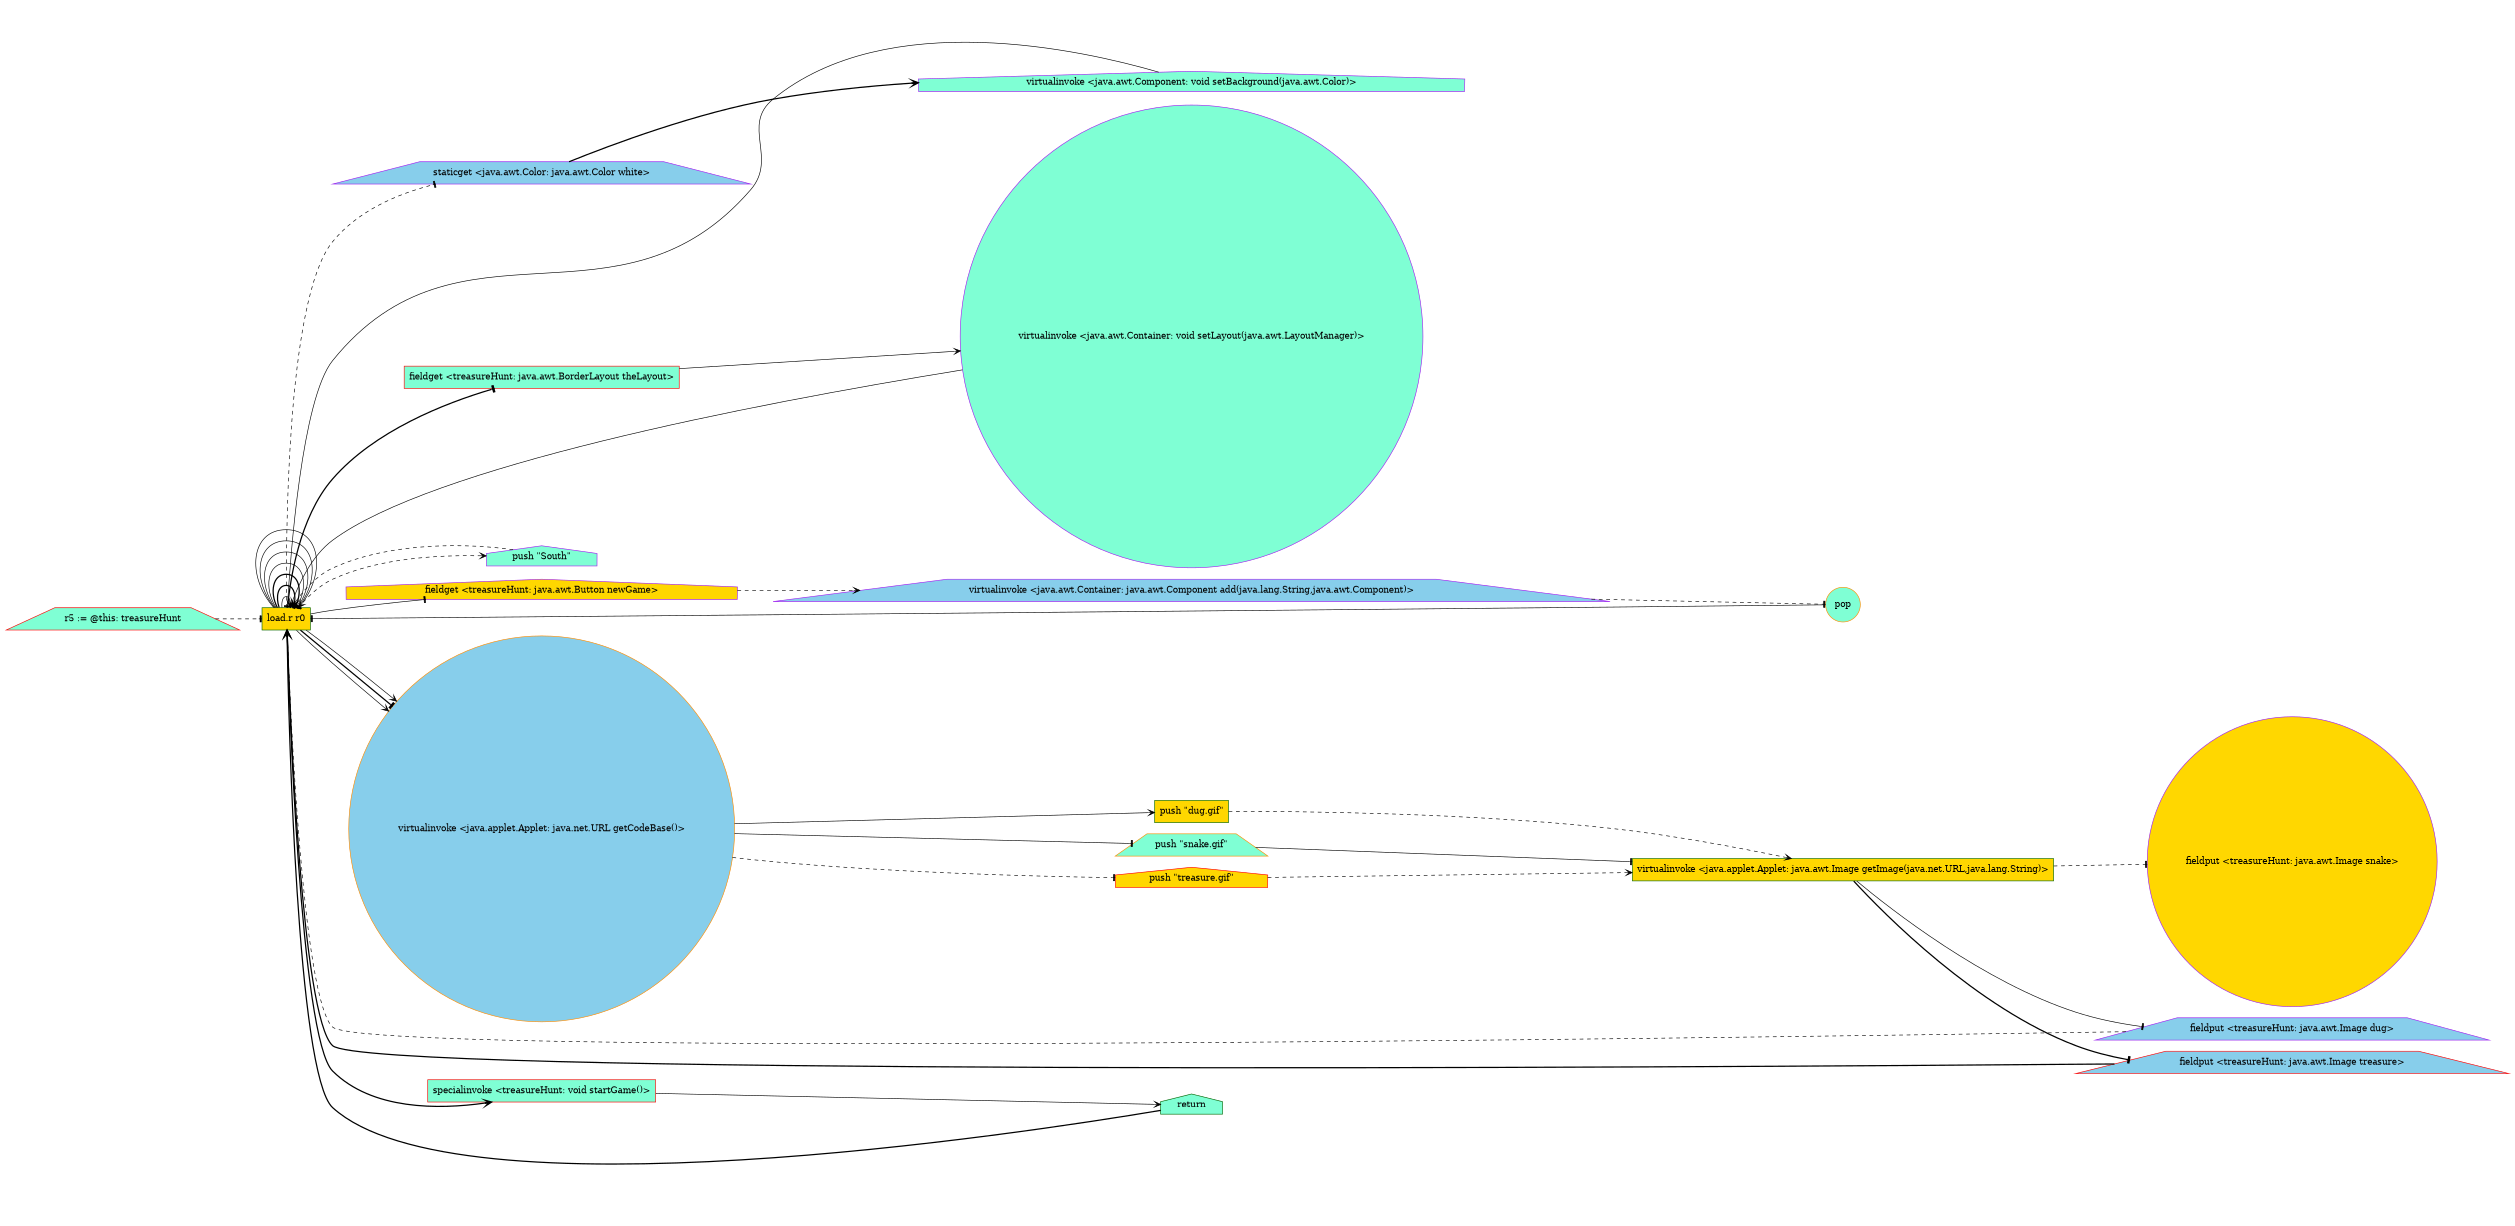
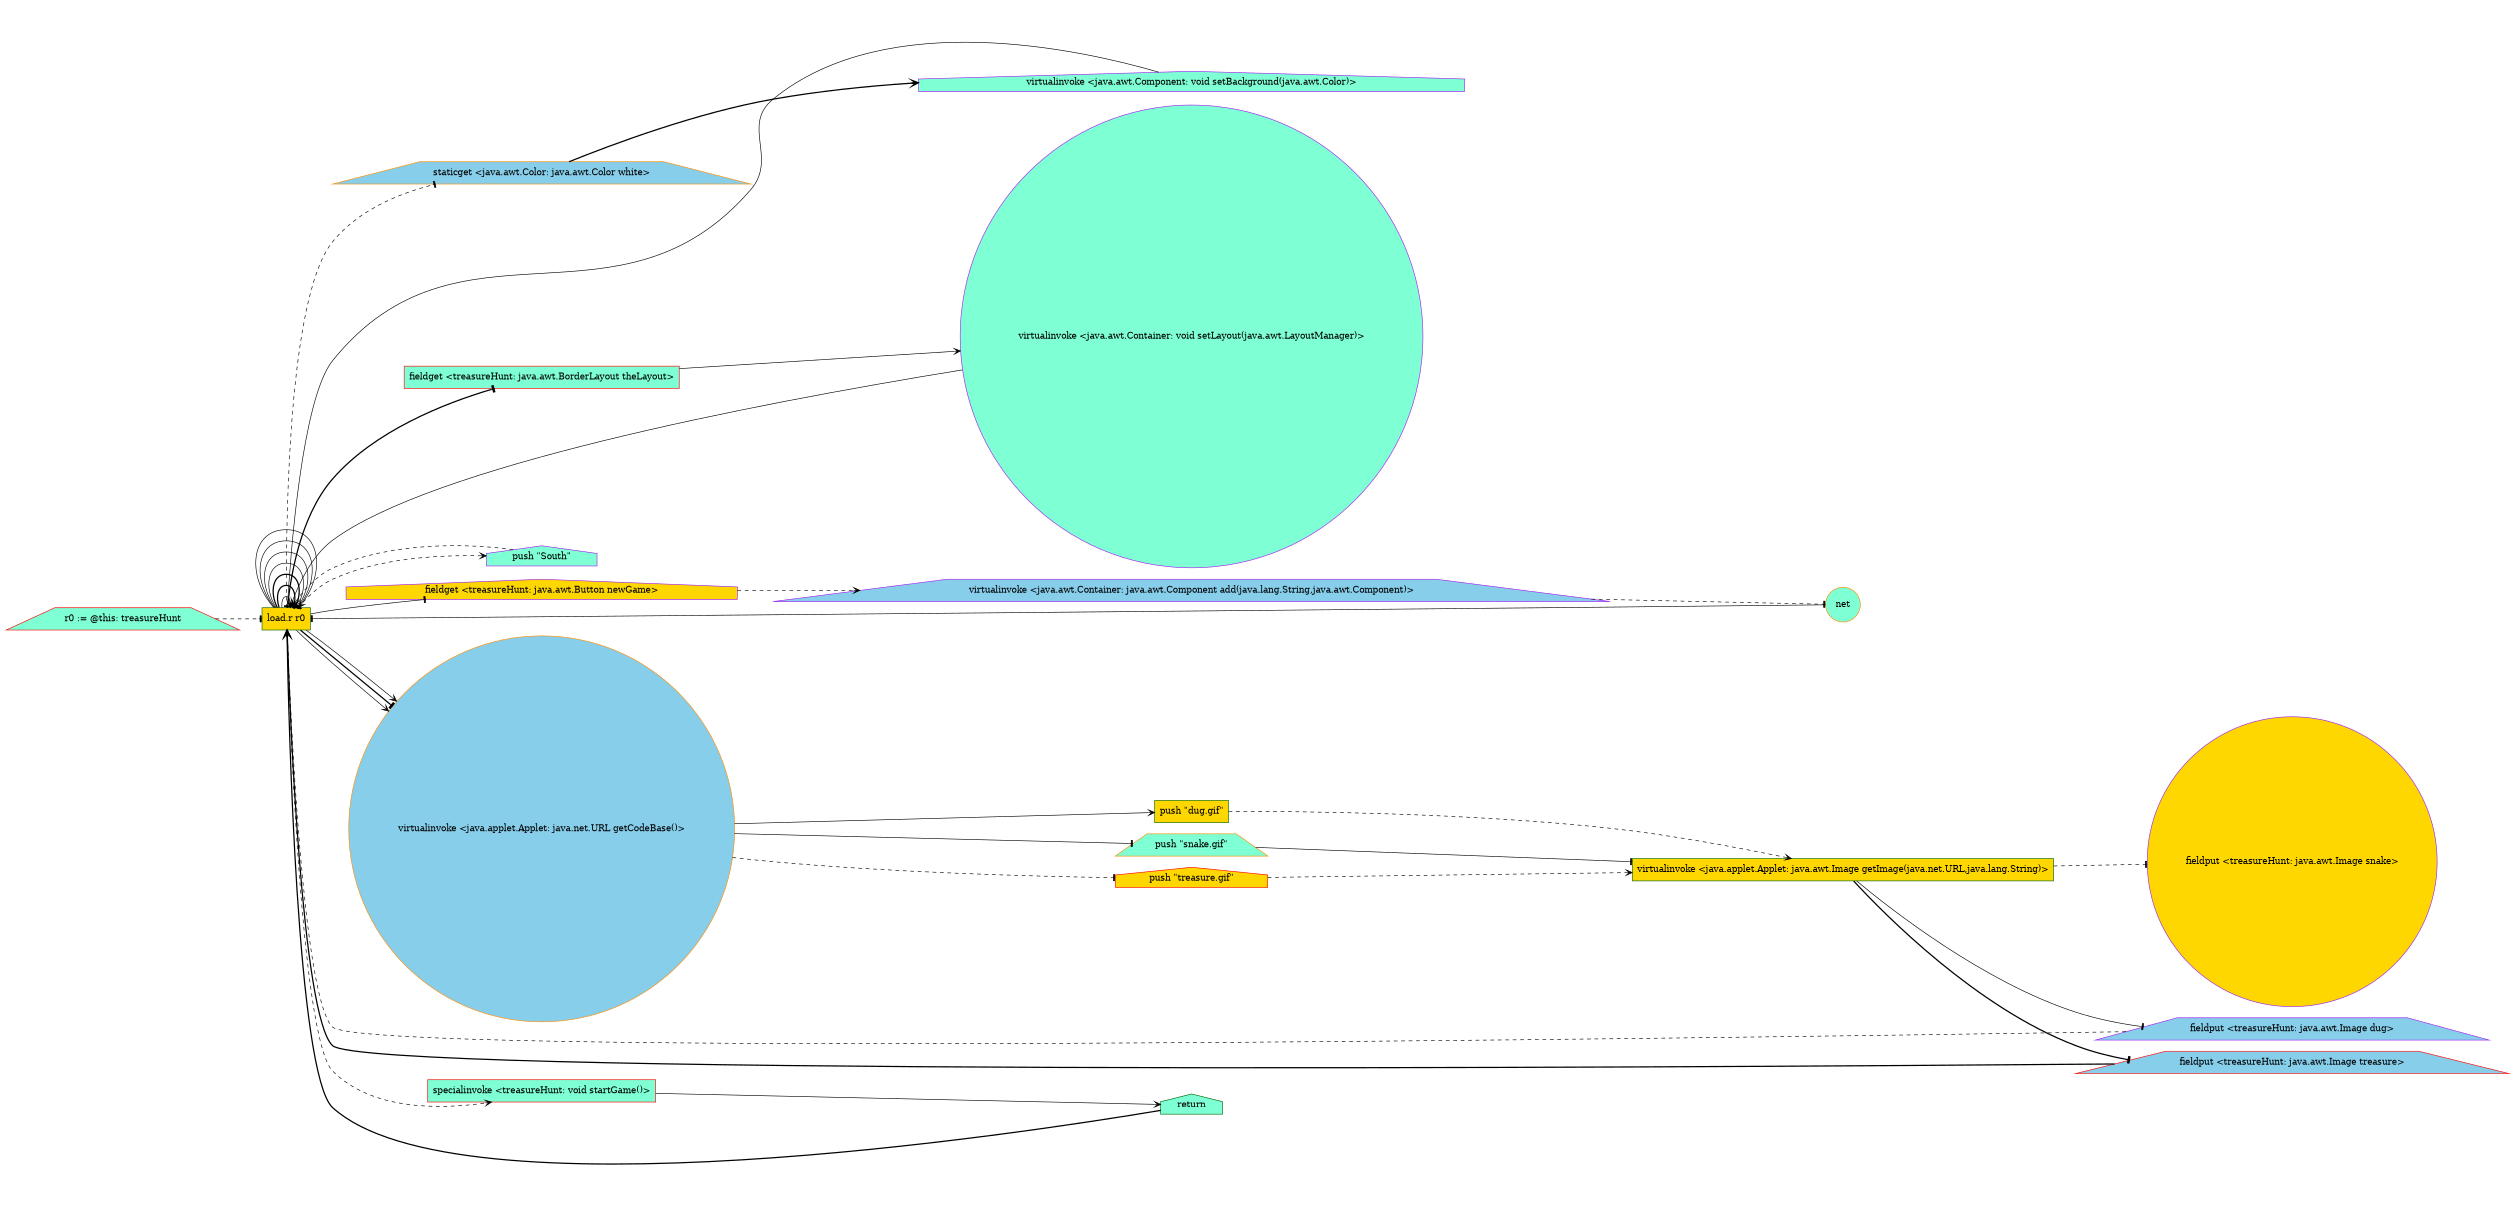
node "staticget <java.awt.Color: java.awt.Color white>": color purple -> darkorange
node "pop": label "pop" -> "net"
node "r5 := @this: treasureHunt": label "r5 := @this: treasureHunt" -> "r0 := @this: treasureHunt"
edge "load.r r0" -> "specialinvoke <treasureHunt: void startGame()>": style bold -> dashed
